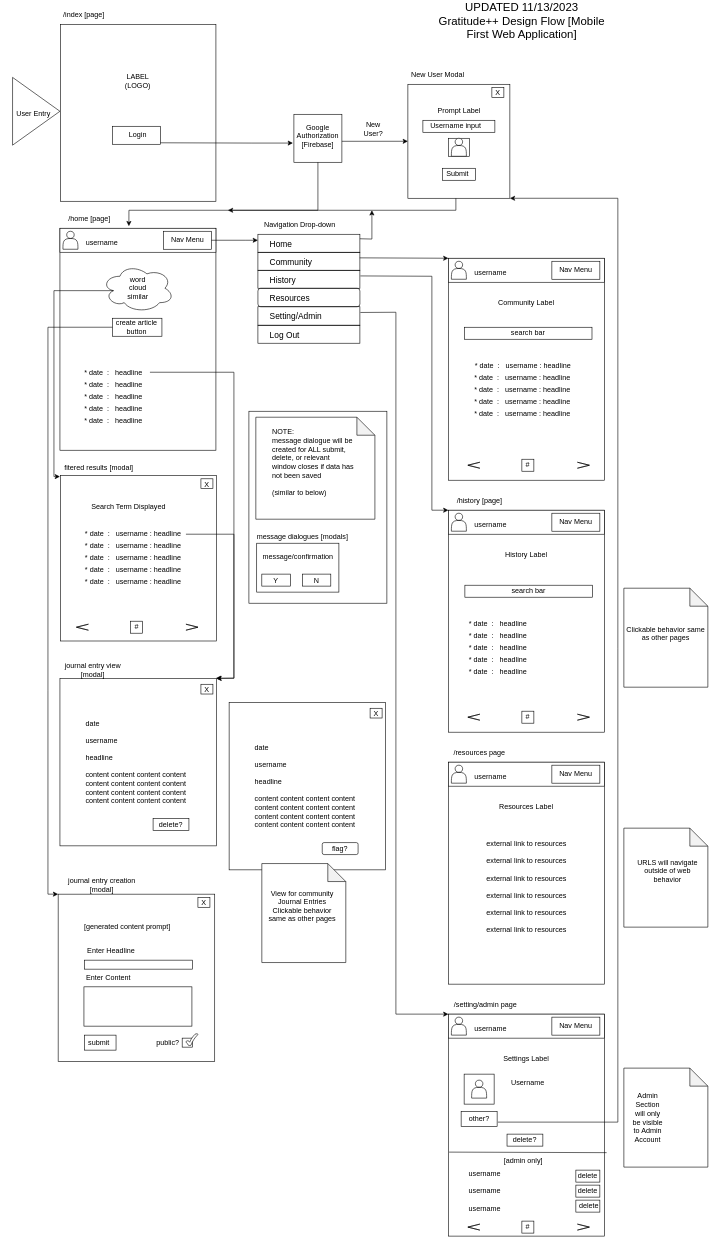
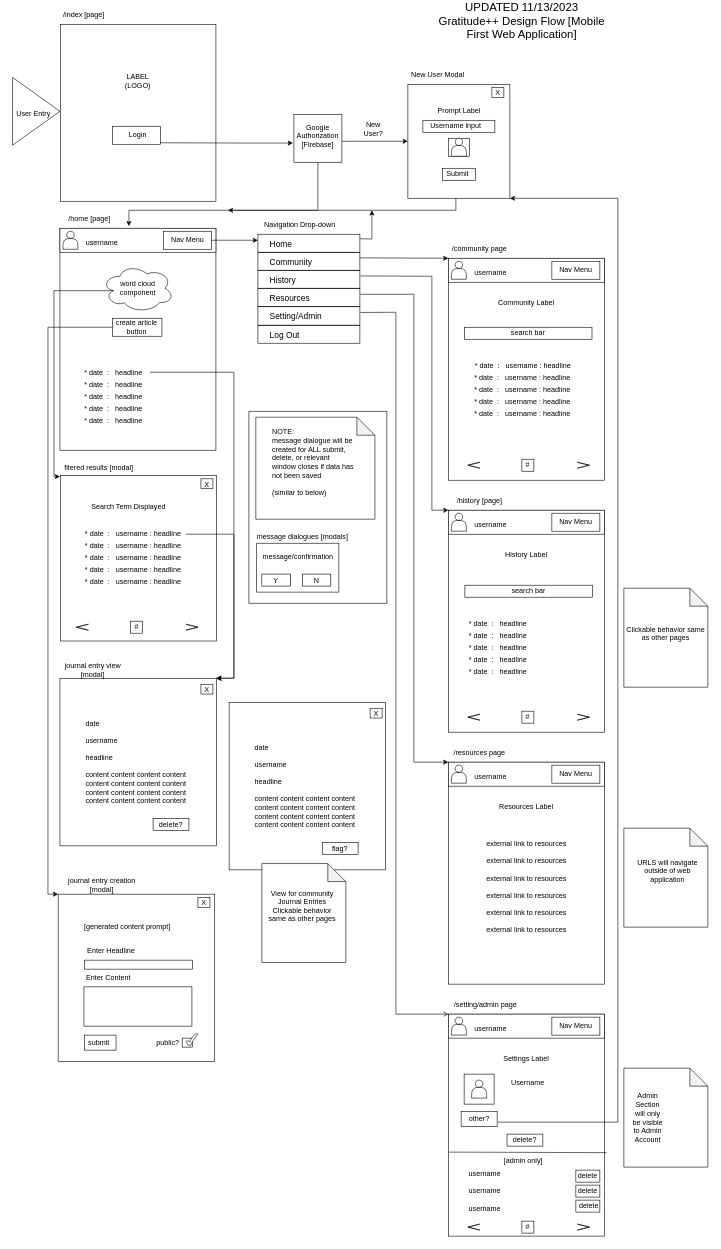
node "/community page": added
node "word cloud similar": label "word cloud similar" -> "word cloud component"
edge "Resources" -> "/resources page": added
node "Resources": shape rounded rectangle -> rectangle
node "flag?": shape rounded rectangle -> rectangle
node "URLS will navigate outside of web behavior": label "URLS will navigate outside of web behavior" -> "URLS will navigate outside of web application"
edge "Setting/Admin" -> "/setting/admin page": arrowhead classic -> open
